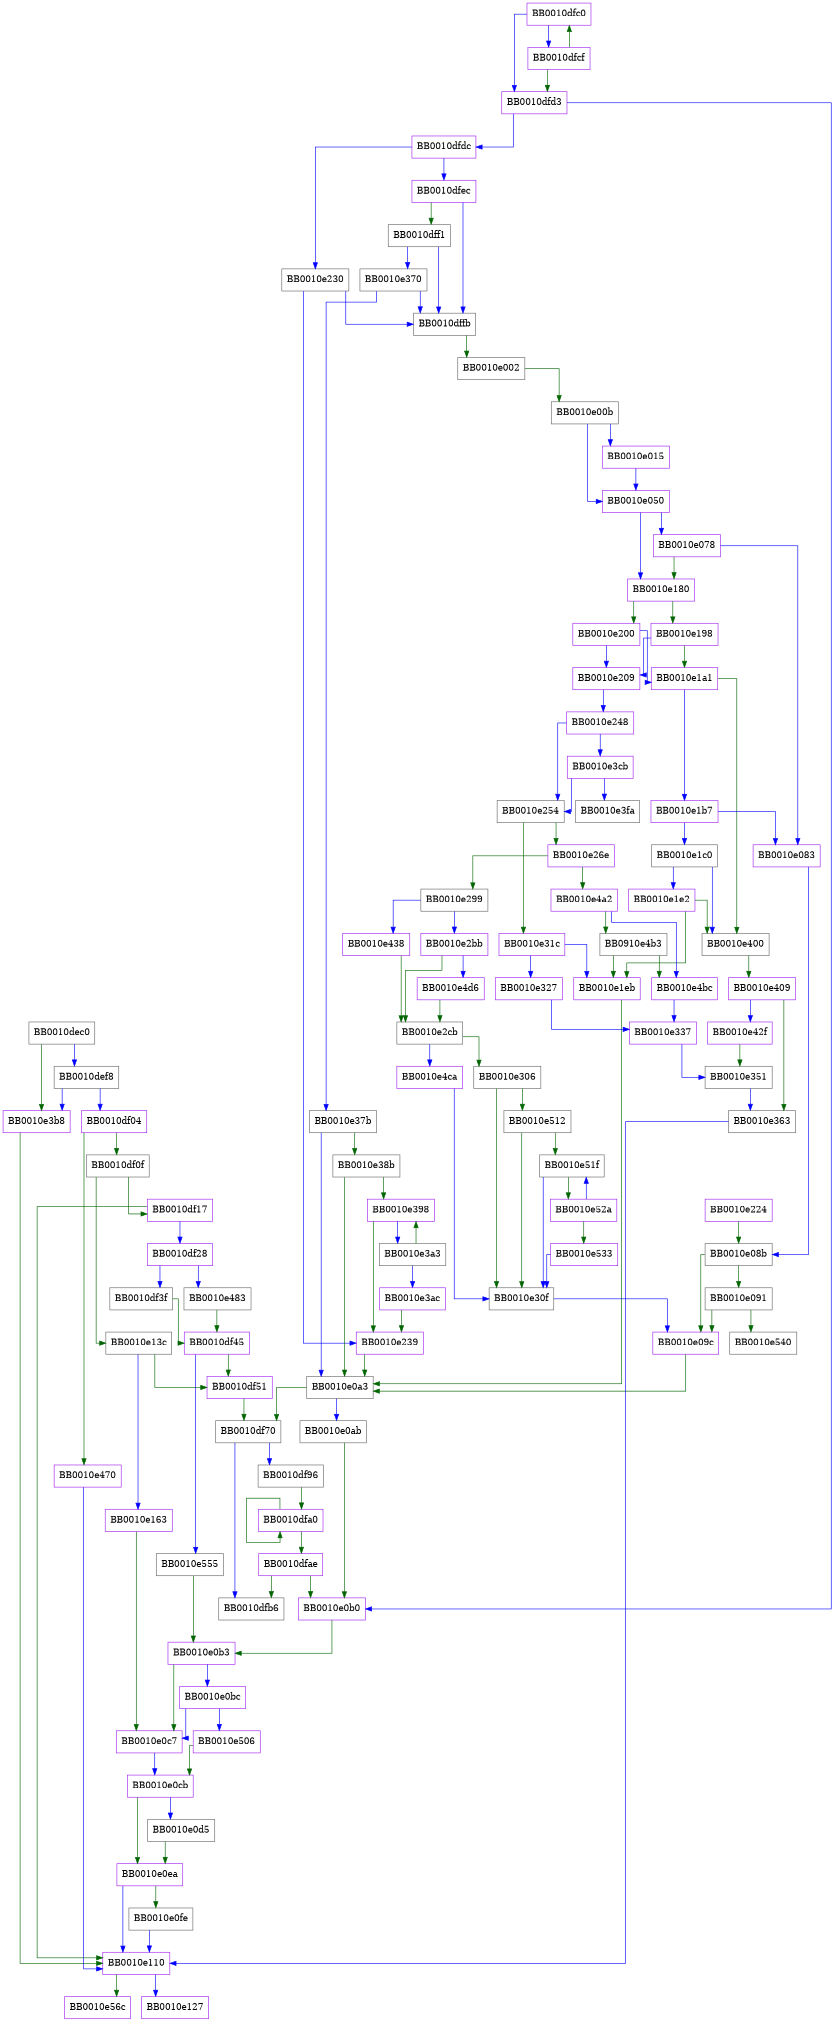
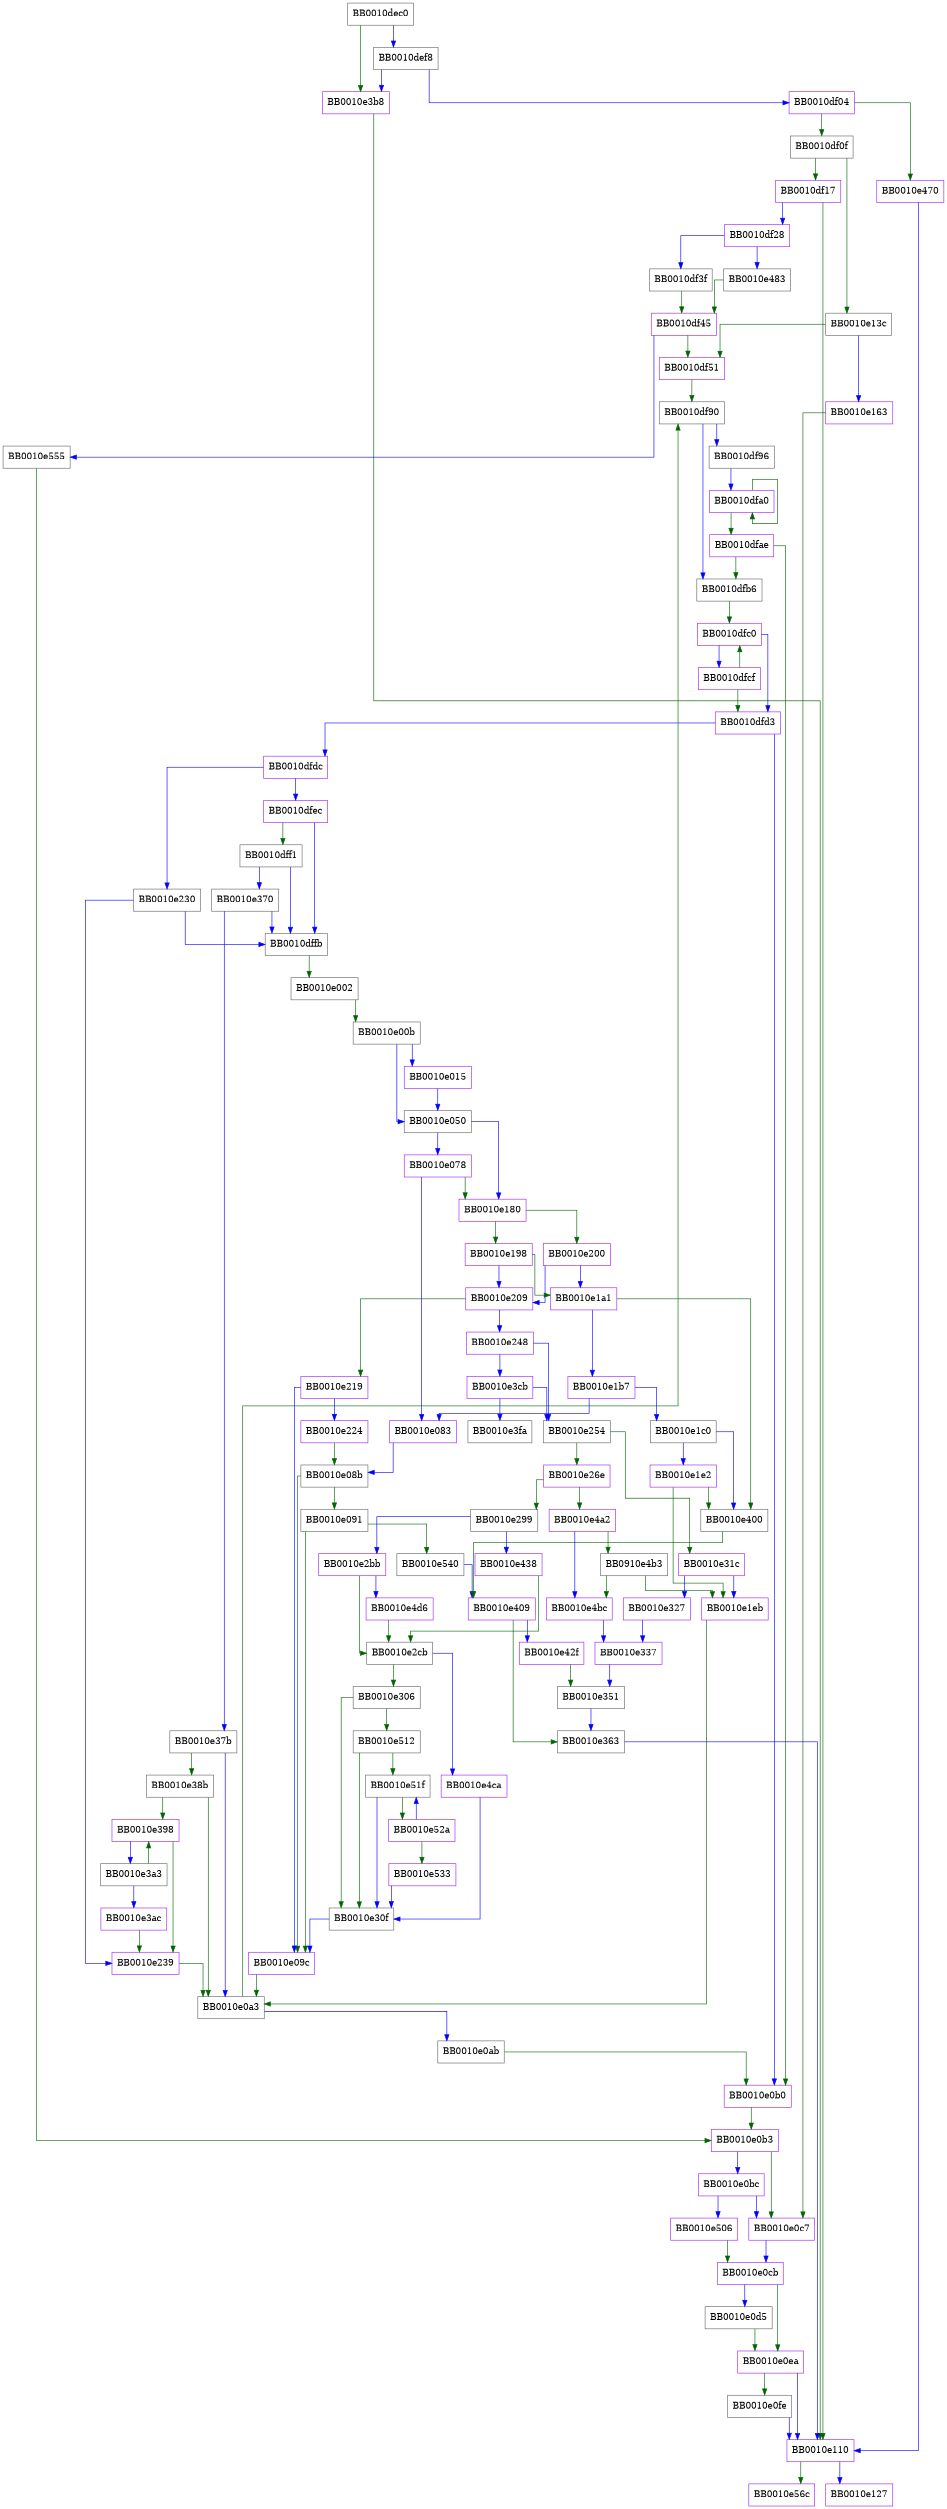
node "BB0010e050": color purple -> gray40
edge "BB0010dfb6" -> "BB0010dfc0": added
node "BB0010e219": added
node "BB0010df70": label "BB0010df70" -> "BB0010df90"
edge "BB0010df96" -> "BB0010dfa0": color darkgreen -> blue
edge "BB0010e540" -> "BB0010e409": added
